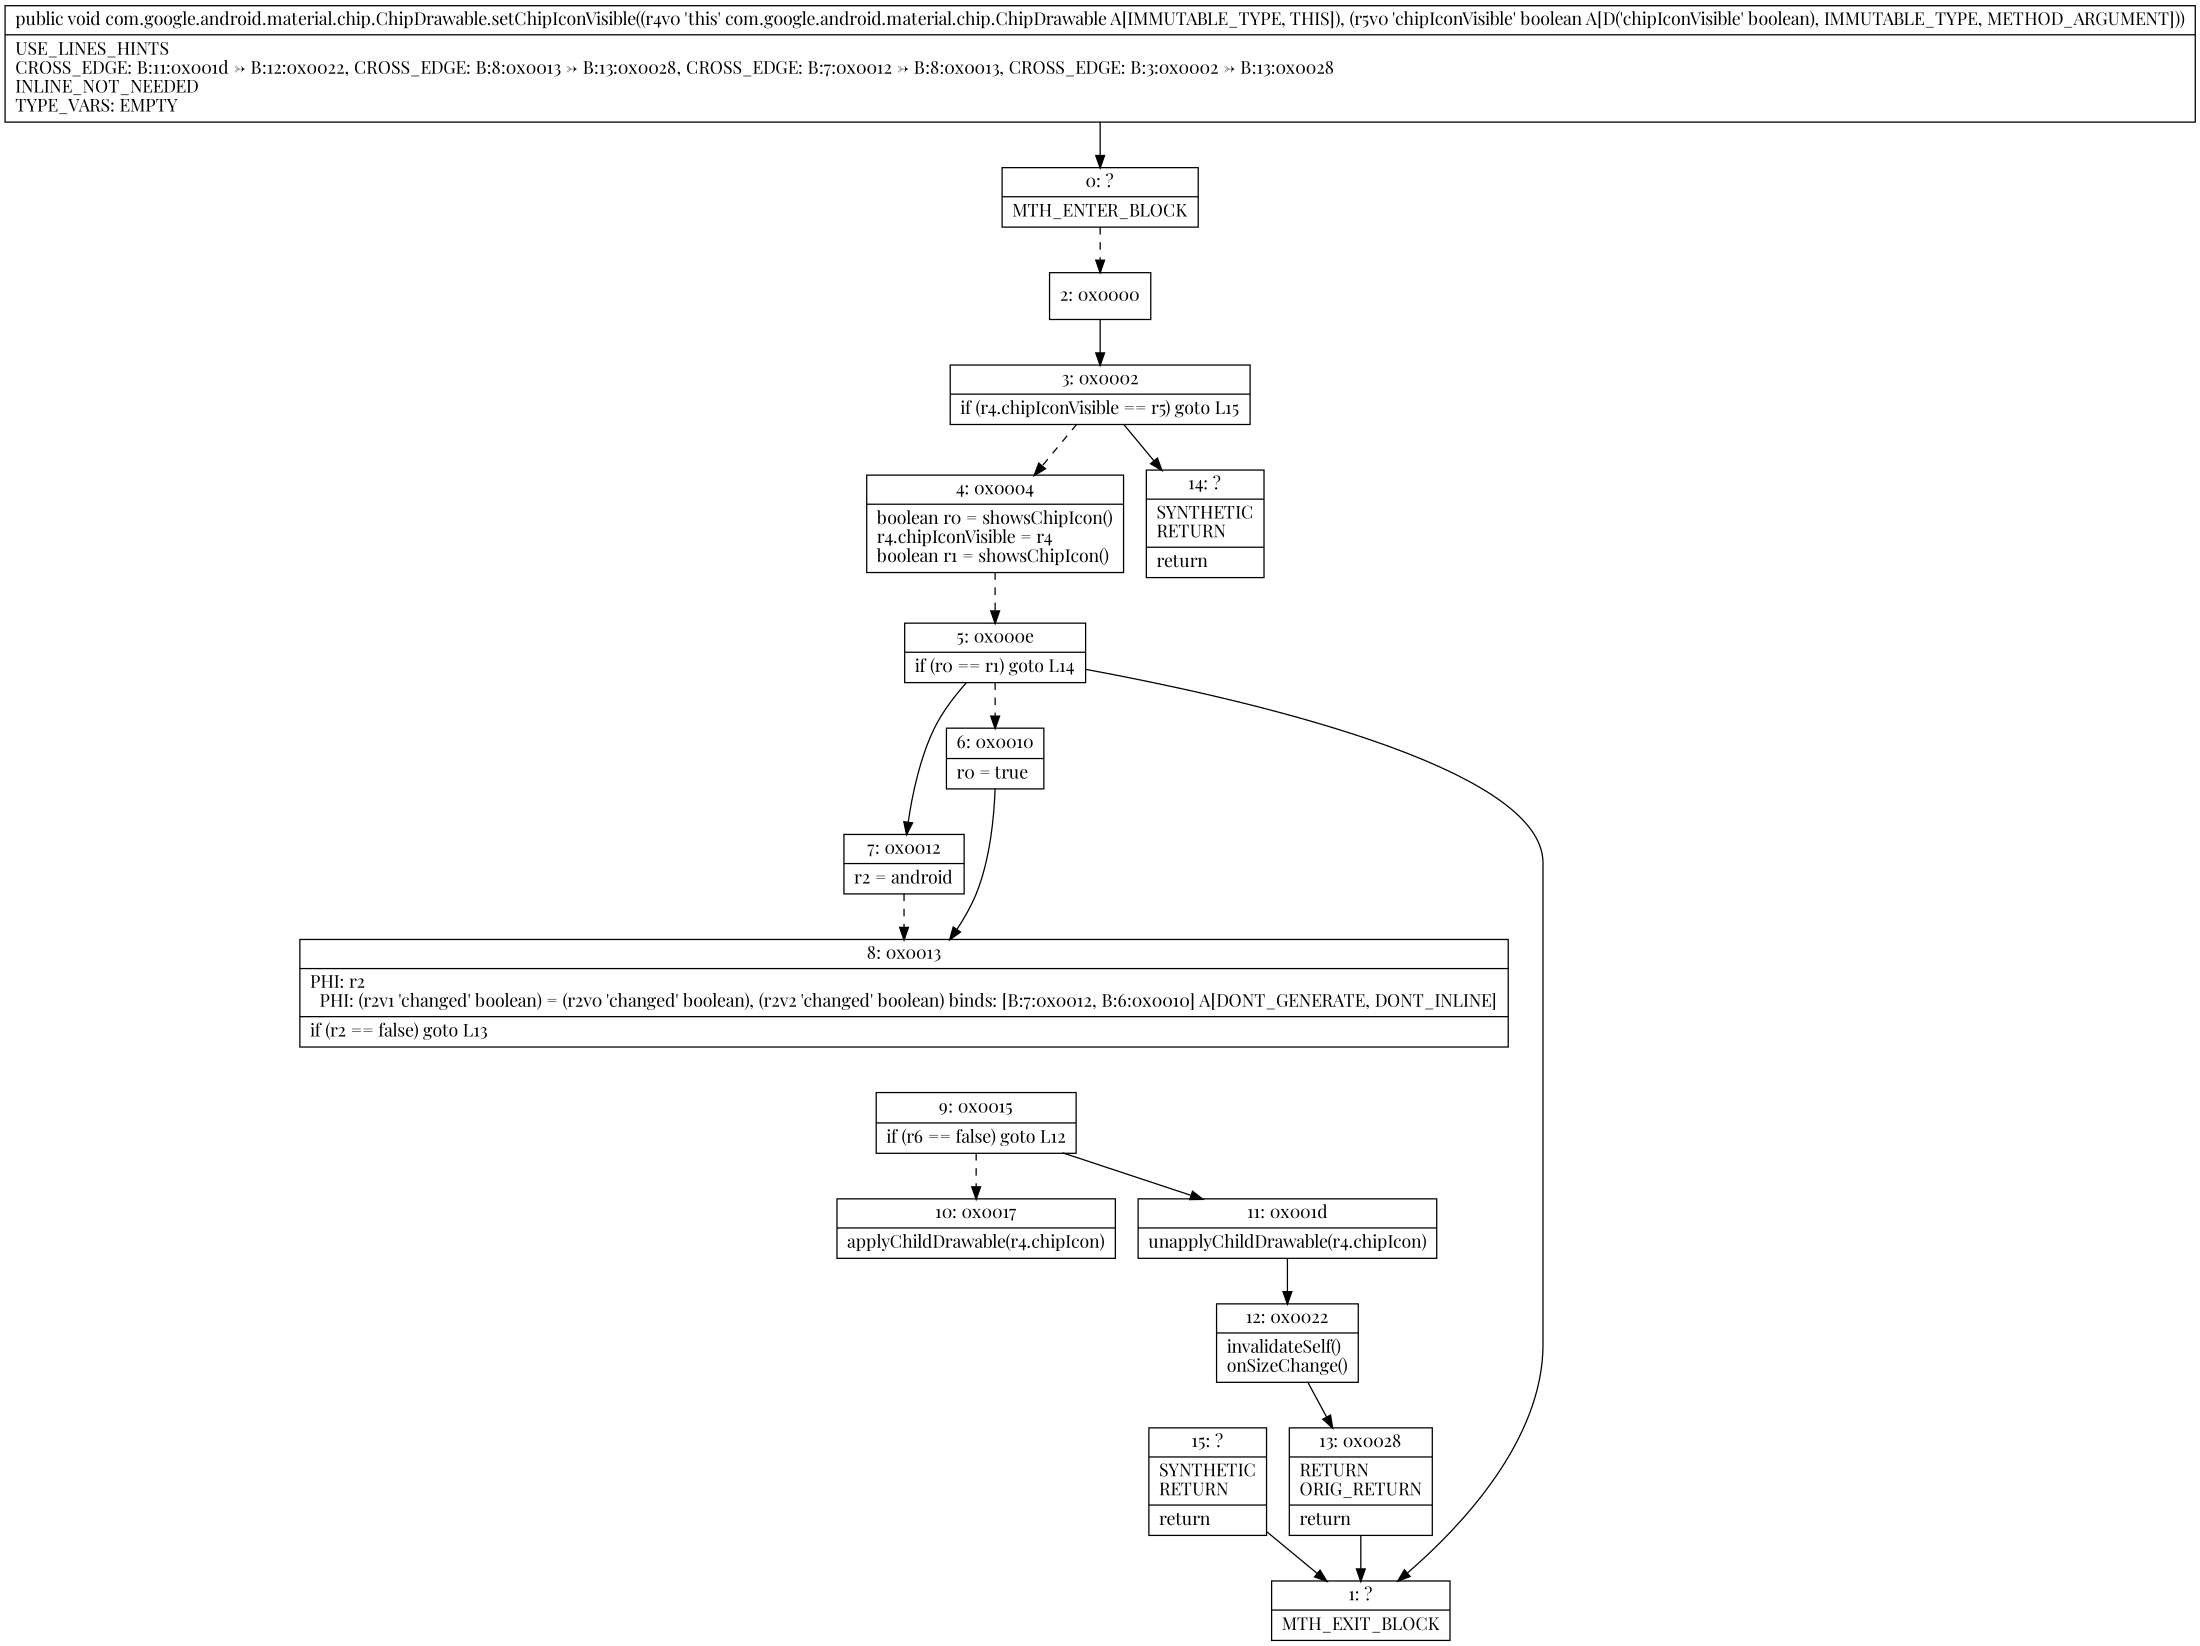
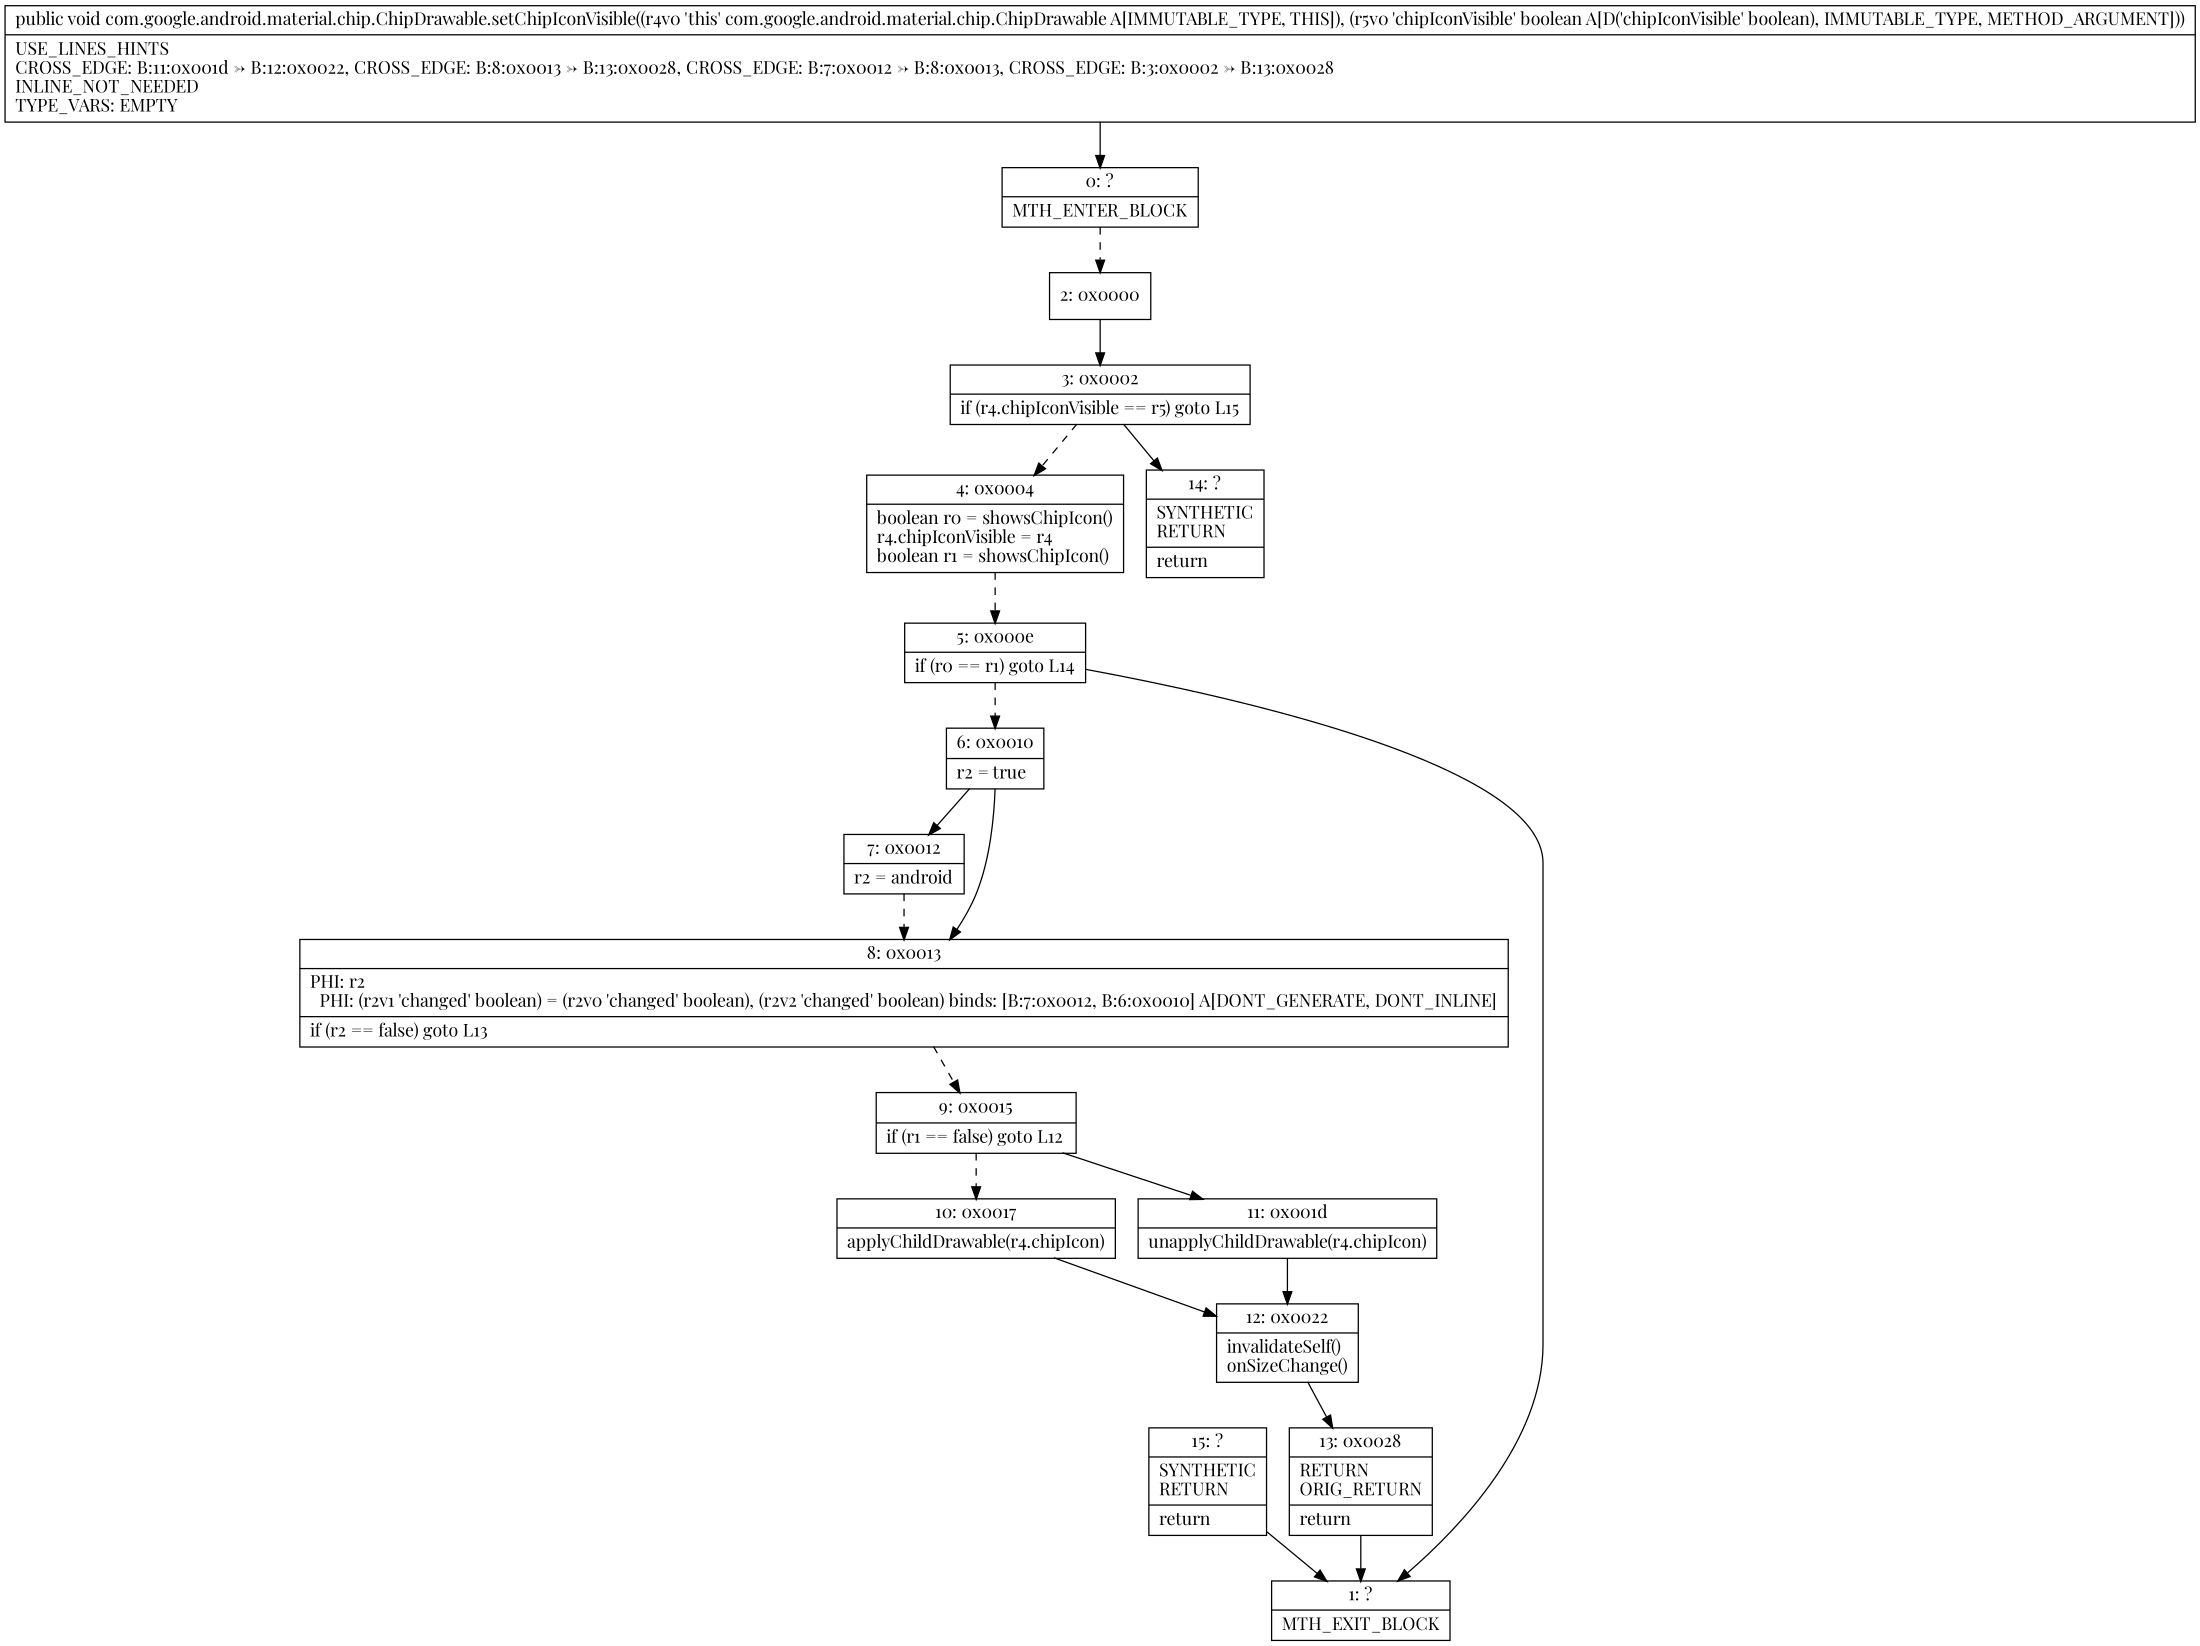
edge "5: 0x000e" -> "7: 0x0012": now "6: 0x0010" -> "7: 0x0012"
node "6: 0x0010": text "r0 = true" -> "r2 = true"
edge "8: 0x0013" -> "9: 0x0015": added
node "9: 0x0015": text "if (r6 == false) goto L12" -> "if (r1 == false) goto L12"
edge "10: 0x0017" -> "12: 0x0022": added
